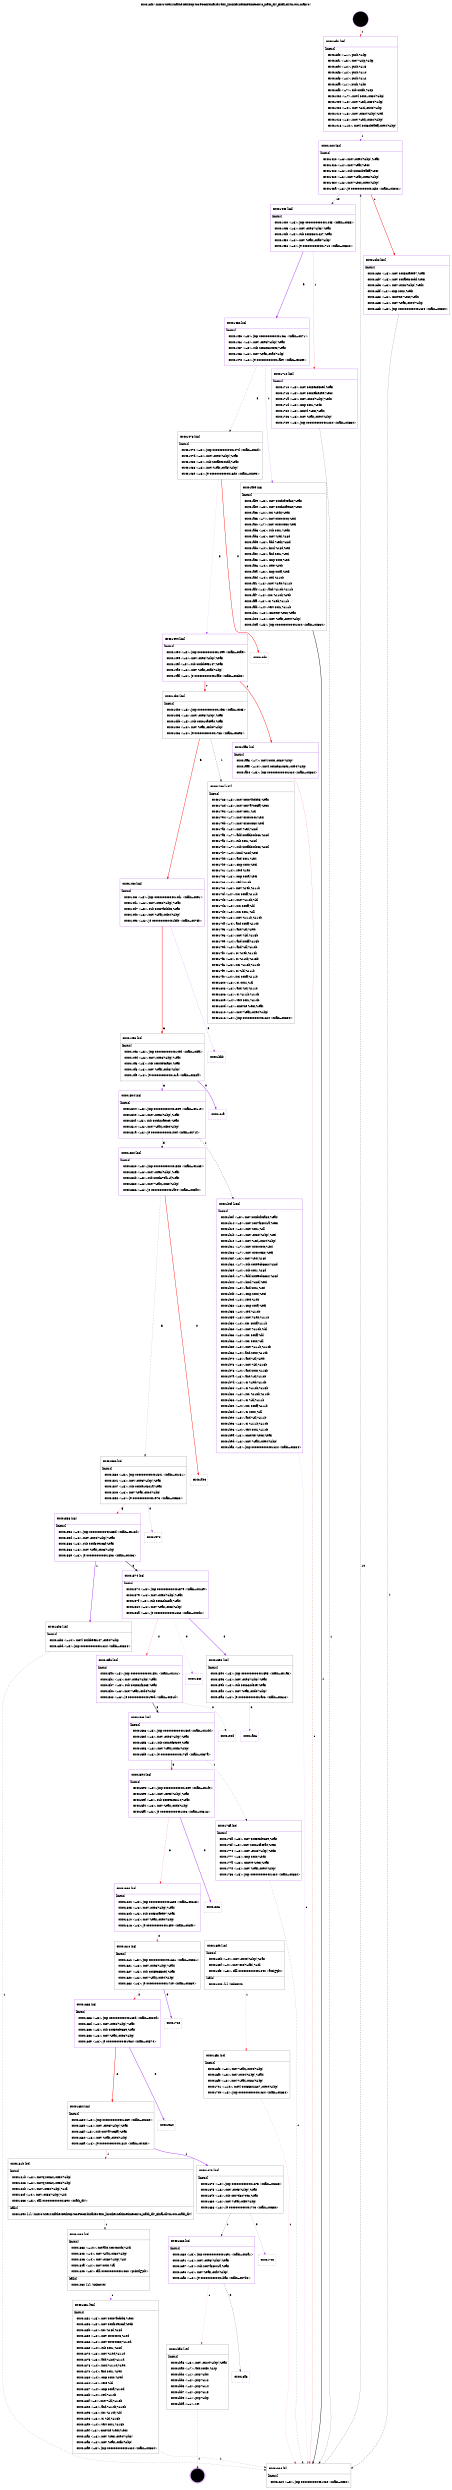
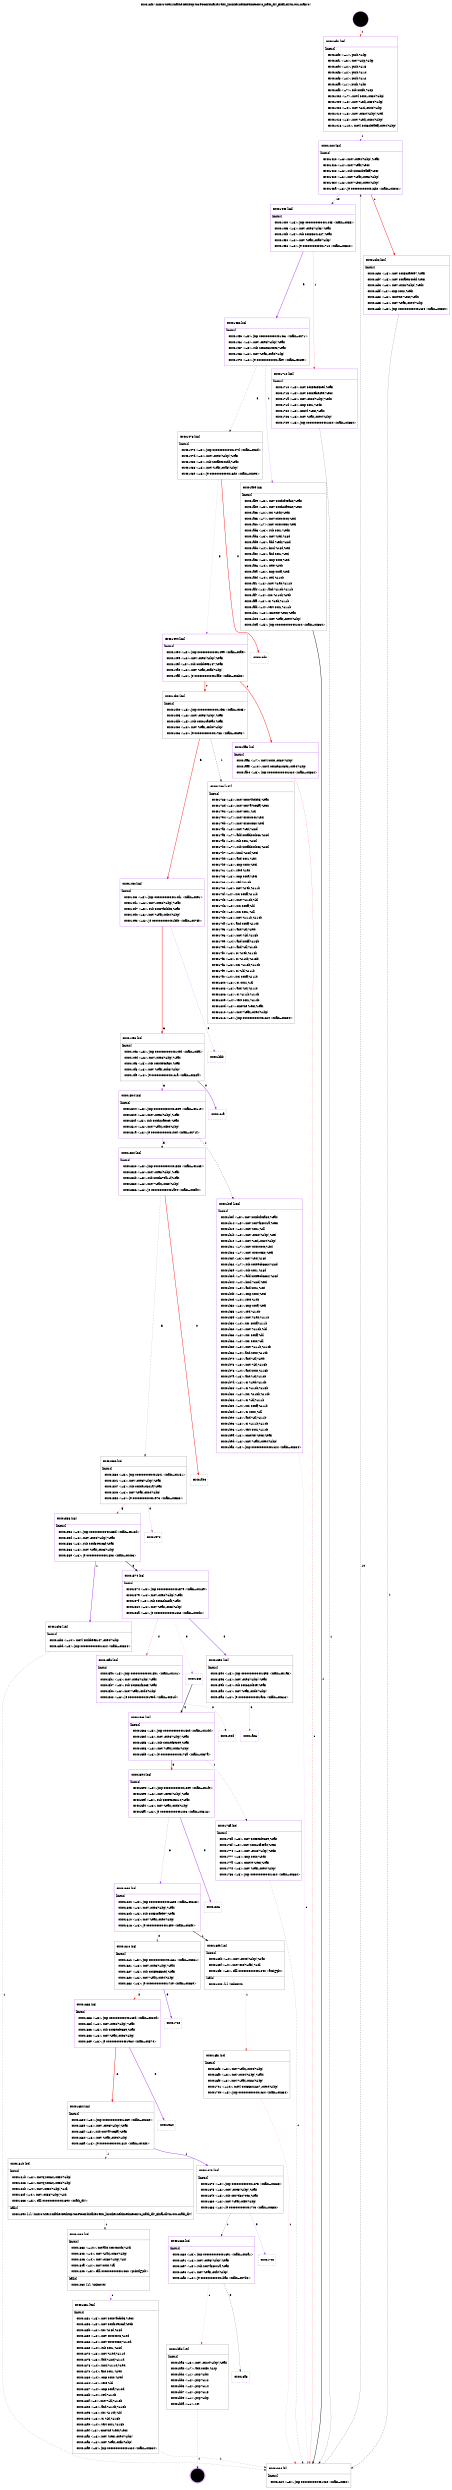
edge "0x4015ac [28]" -> "0x4015c8 [28]": now "0x4018c2" -> "0x4015c8 [28]"
edge "0x4015e4 [28]" -> "0x401600 [28]": color red -> purple
edge "0x401600 [28]" -> "0x4016eb [13]": added, label "1"
